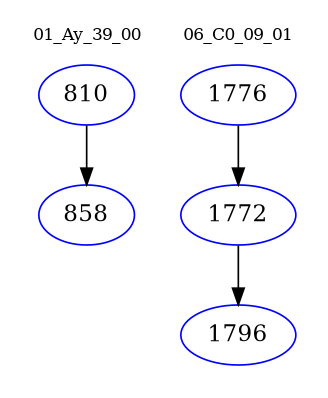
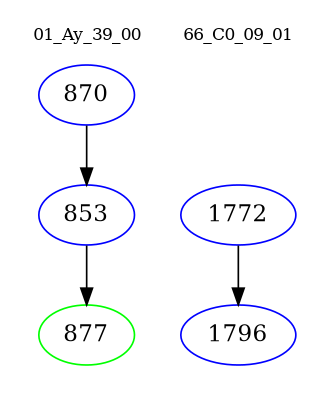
cluster "06_C0_09_01": label "06_C0_09_01" -> "66_C0_09_01"
node "810": label "810" -> "870"
node "1776": removed
node "858": label "858" -> "853"
node "877": added
